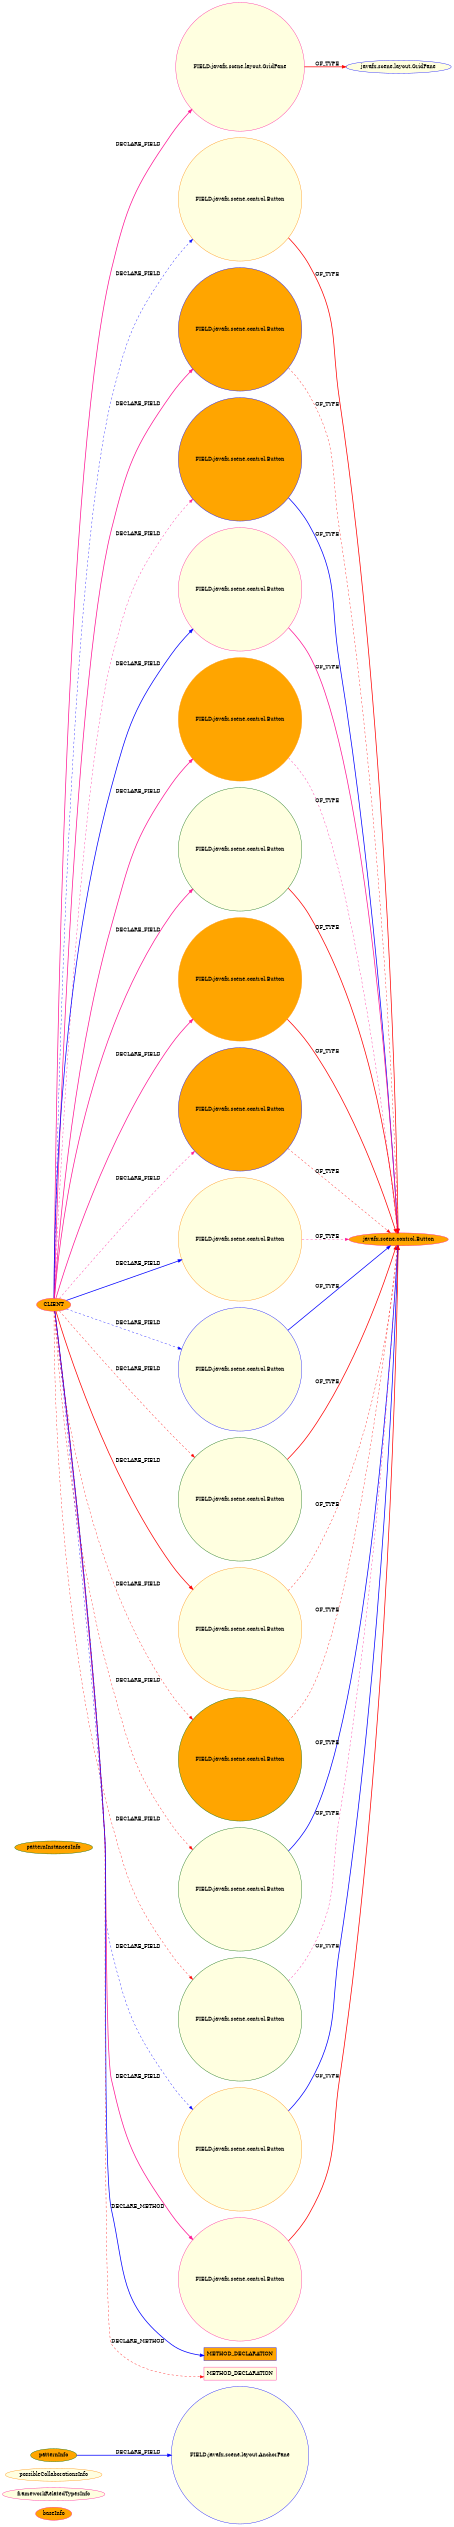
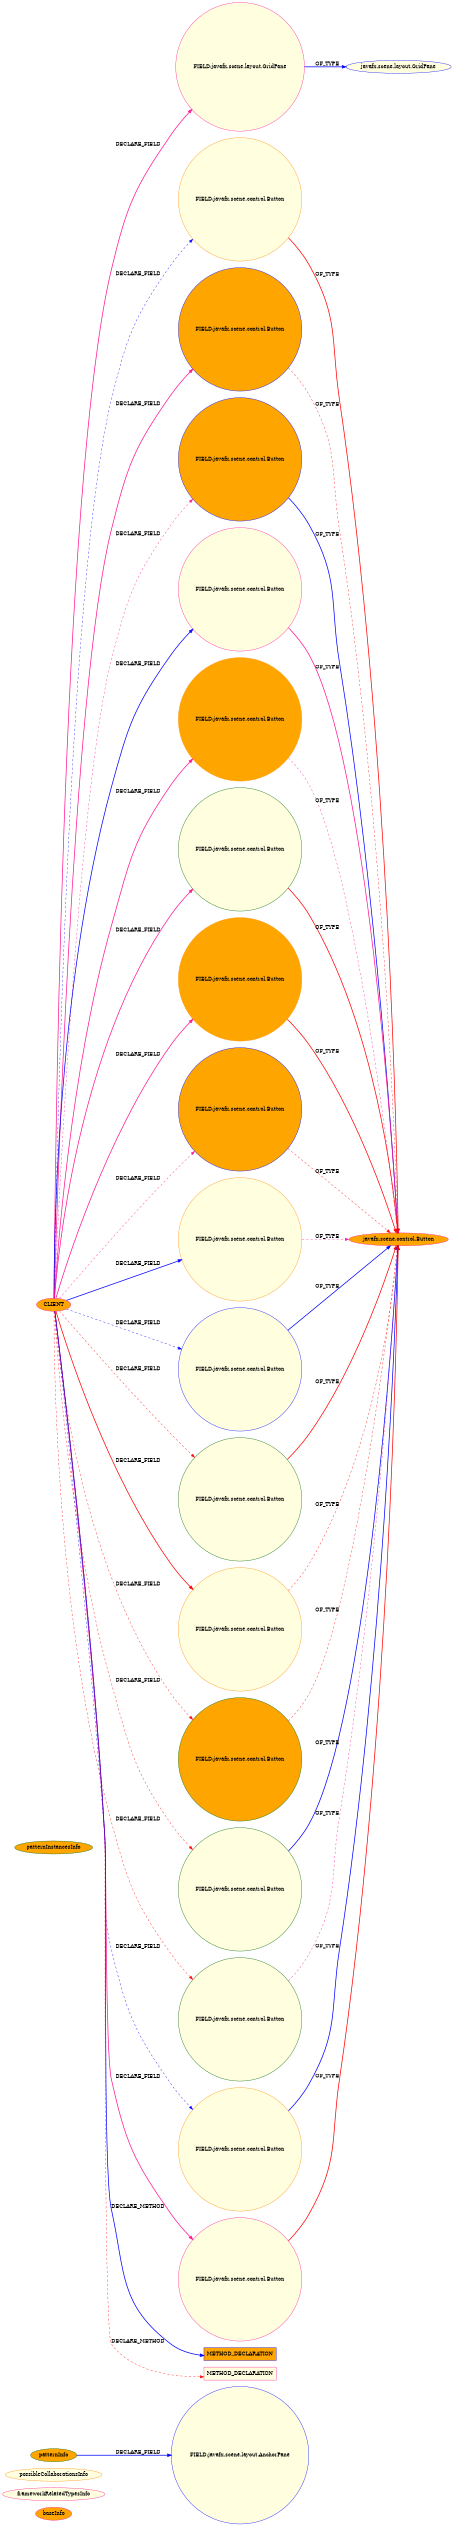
edge "FIELD:javafx.scene.layout.GridPane" -> "javafx.scene.layout.GridPane": color red -> blue
